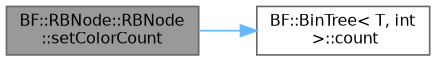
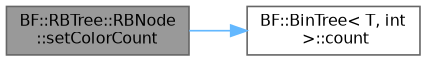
node "BF::RBNode::RBNode ::setColorCount": label "BF::RBNode::RBNode ::setColorCount" -> "BF::RBTree::RBNode ::setColorCount"
